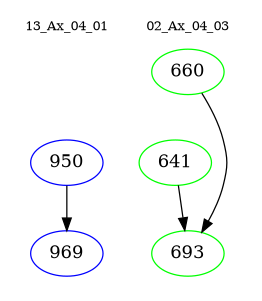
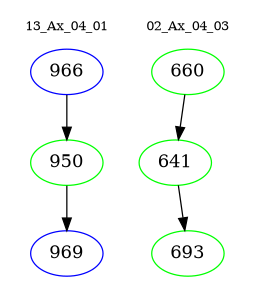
node "966": added
edge "660" -> "693": now "660" -> "641"
node "950": color blue -> green
